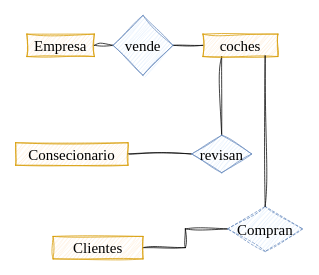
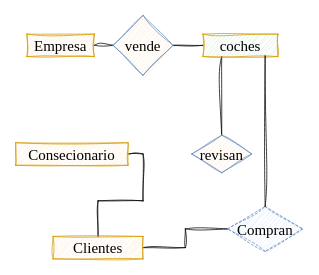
node "vende": fillcolor #dae8fc -> #ffe6cc
node "coches": fillcolor #ffe6cc -> #d5e8d4
edge "Consecionario" -- "revisan": now "Consecionario" -- "Clientes"
node "revisan": fillcolor #dae8fc -> #ffe6cc
